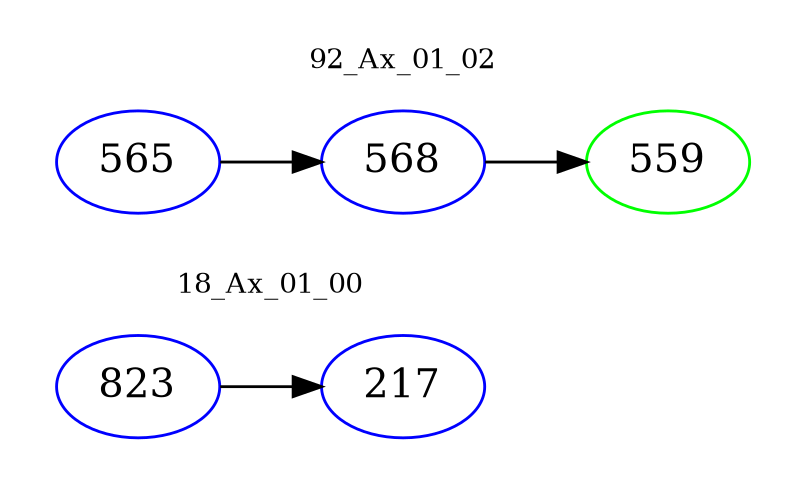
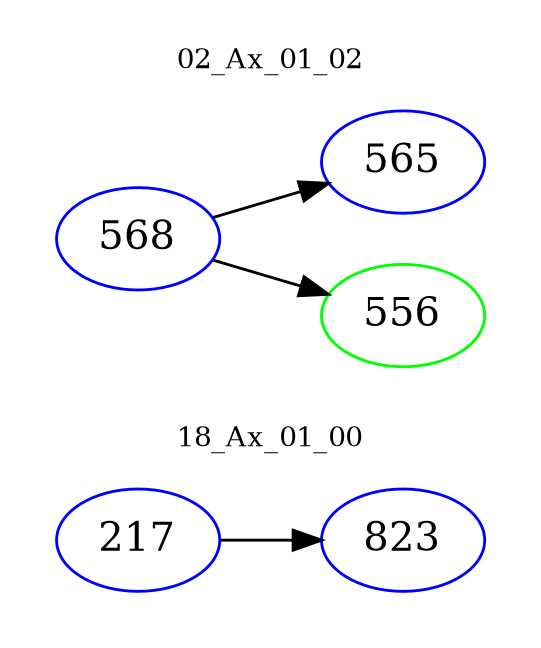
cluster "92_Ax_01_02": label "92_Ax_01_02" -> "02_Ax_01_02"
edge "565" -> "568": reversed
node "559": label "559" -> "556"
edge "823" -> "217": reversed
